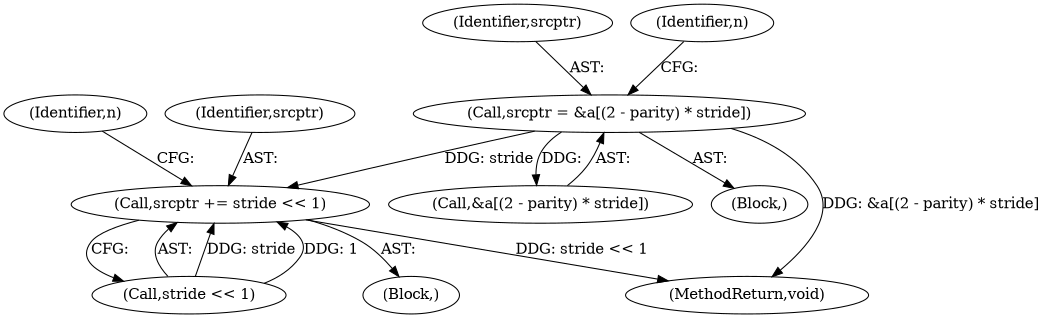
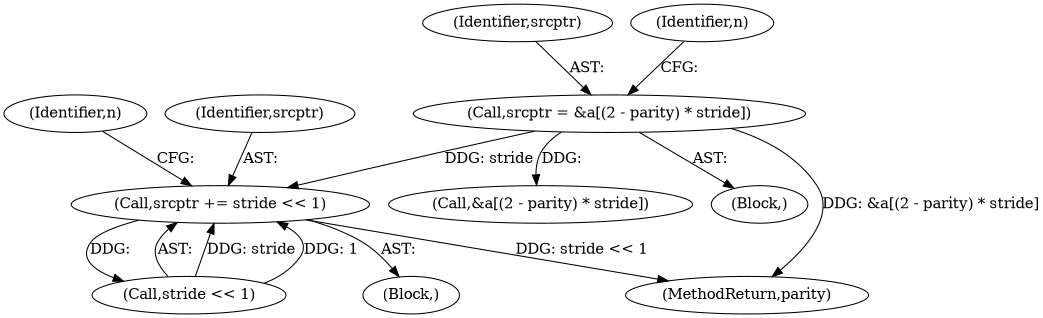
edge "(Call,&a[(2 - parity) * stride])" -> "(Call,srcptr = &a[(2 - parity) * stride])": removed, label "AST:"
edge "(Call,srcptr += stride << 1)" -> "(Call,stride << 1)": label "CFG: " -> "DDG: "
node "(MethodReturn,void)": label "(MethodReturn,void)" -> "(MethodReturn,parity)"
